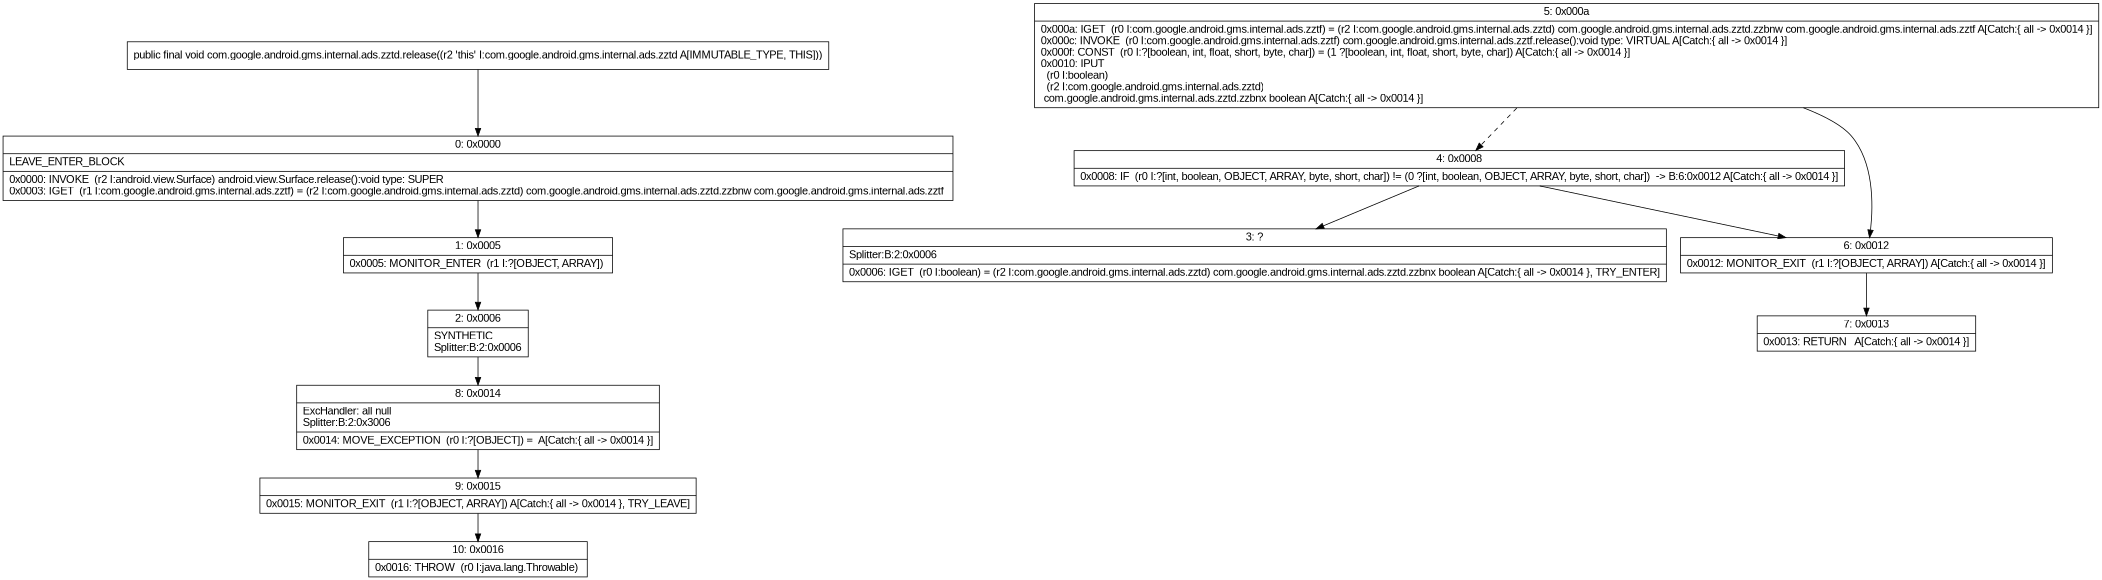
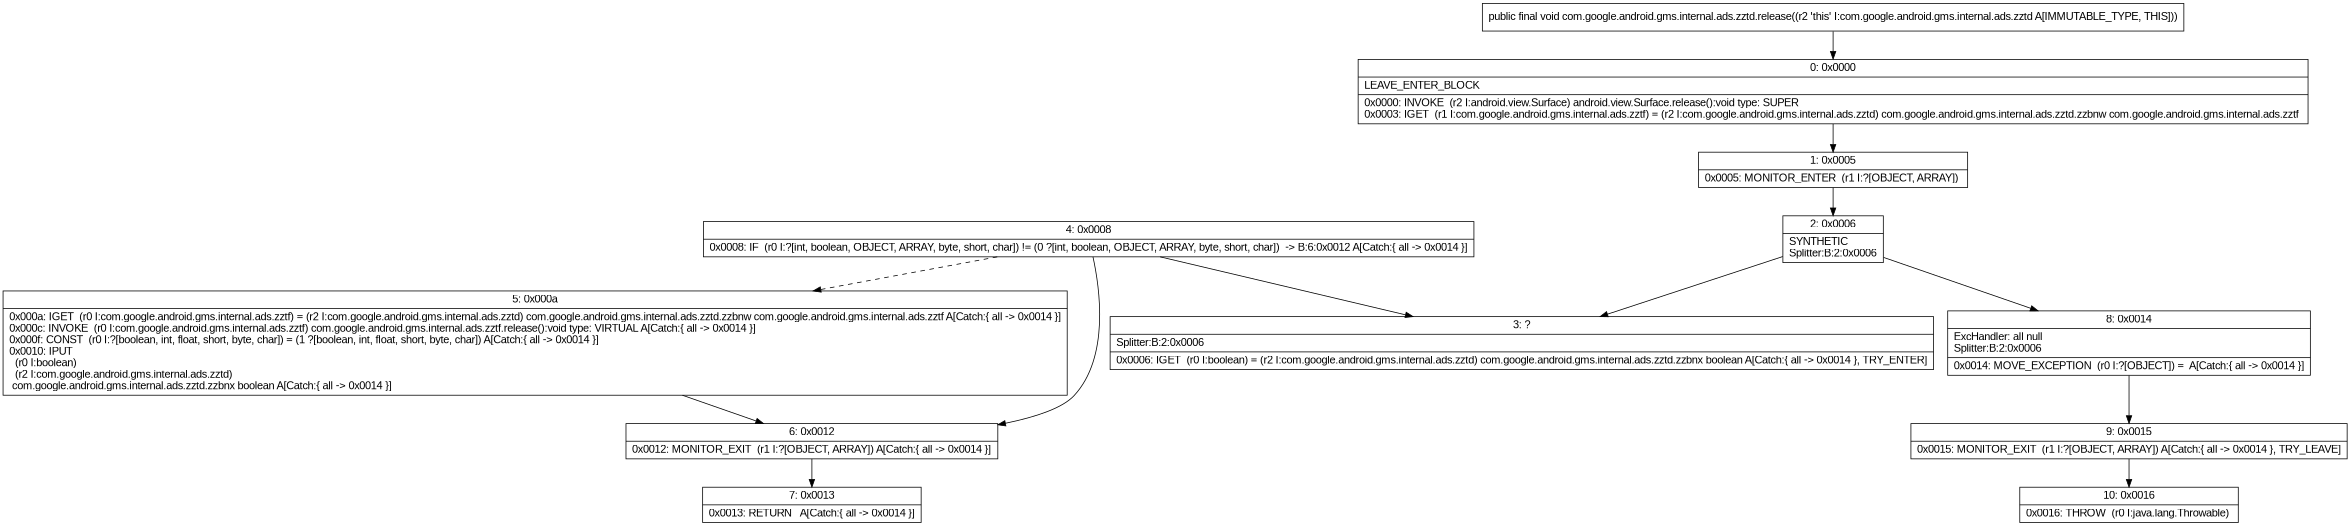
edge "5: 0x000a" -> "4: 0x0008": reversed
edge "2: 0x0006" -> "3: ?": added
node "8: 0x0014": text "Splitter:B:2:0x3006" -> "Splitter:B:2:0x0006"
